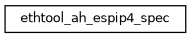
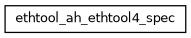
node "ethtool_ah_espip4_spec": label "ethtool_ah_espip4_spec" -> "ethtool_ah_ethtool4_spec"
